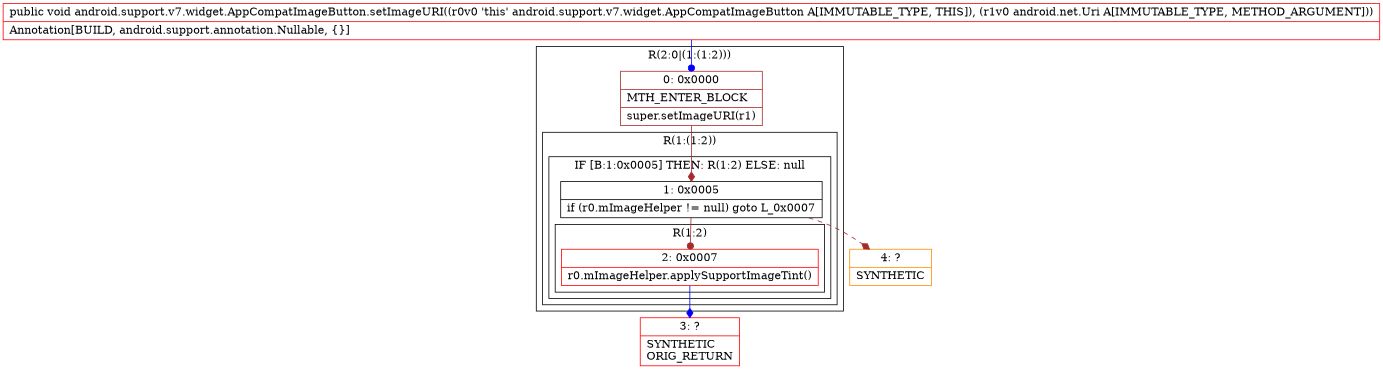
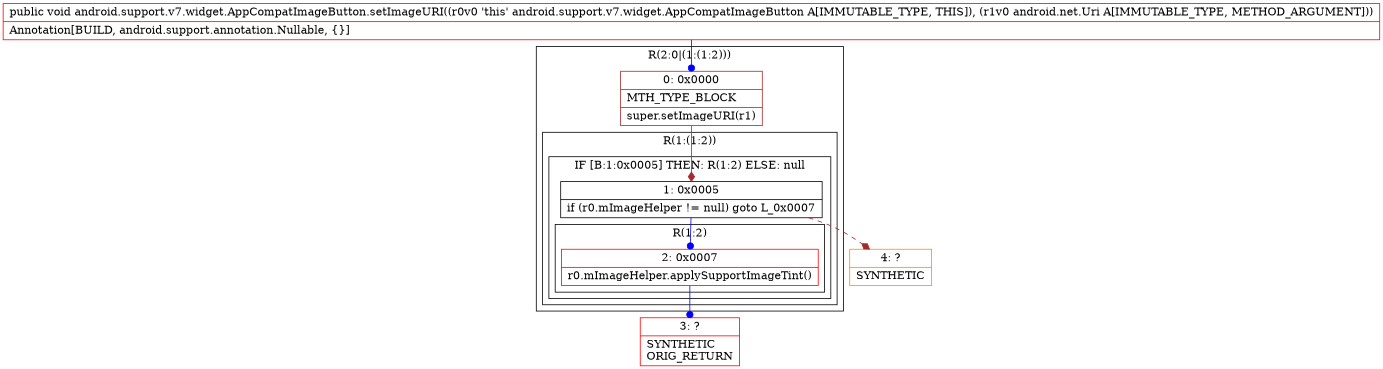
node "0: 0x0000": text "MTH_ENTER_BLOCK" -> "MTH_TYPE_BLOCK"
edge "1: 0x0005" -> "2: 0x0007": color brown -> blue
edge "2: 0x0007" -> "3: ?": arrowhead diamond -> dot
